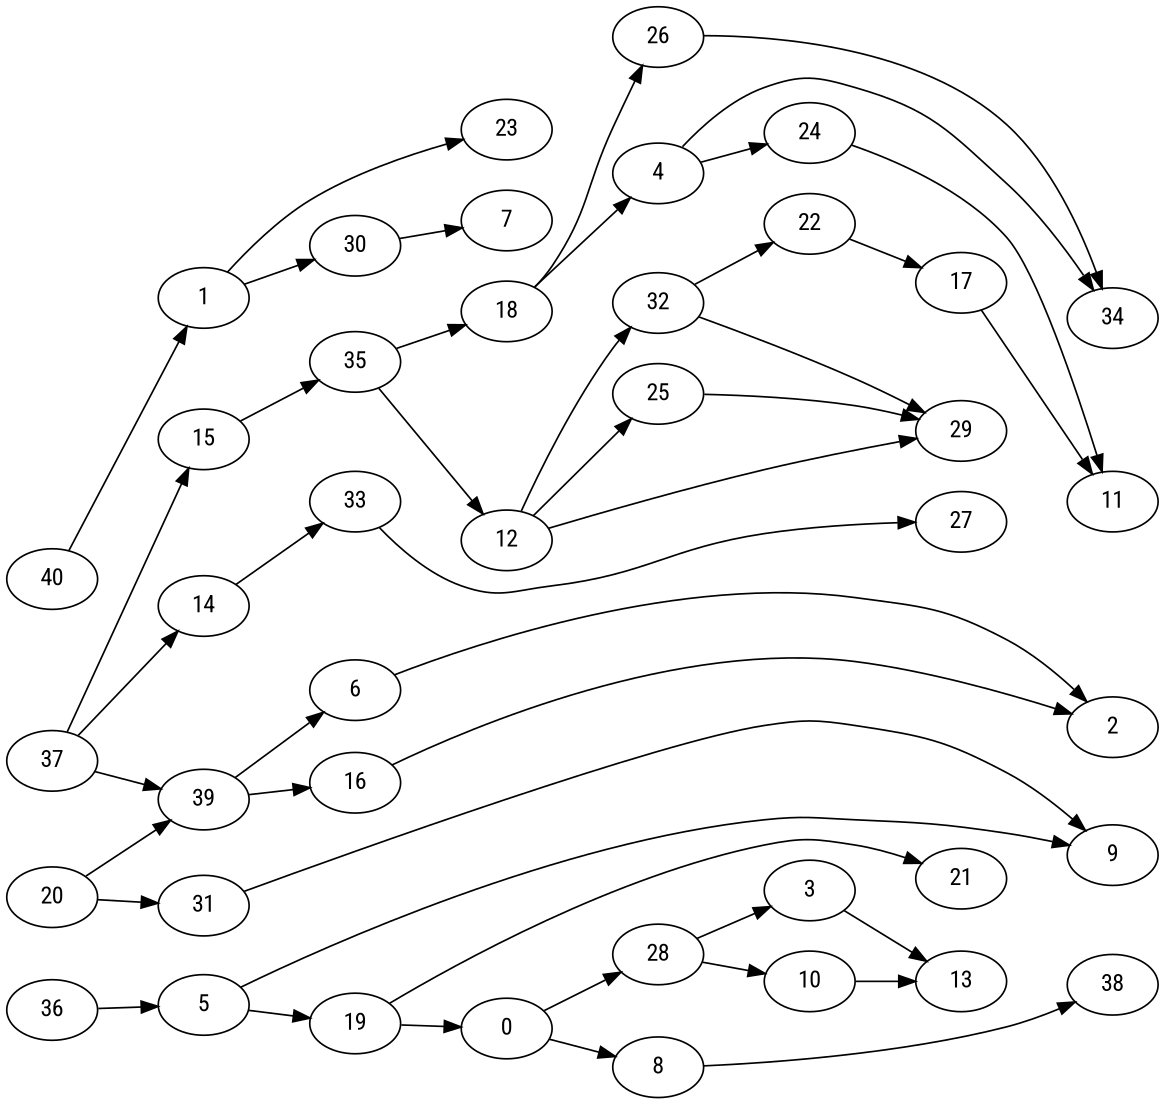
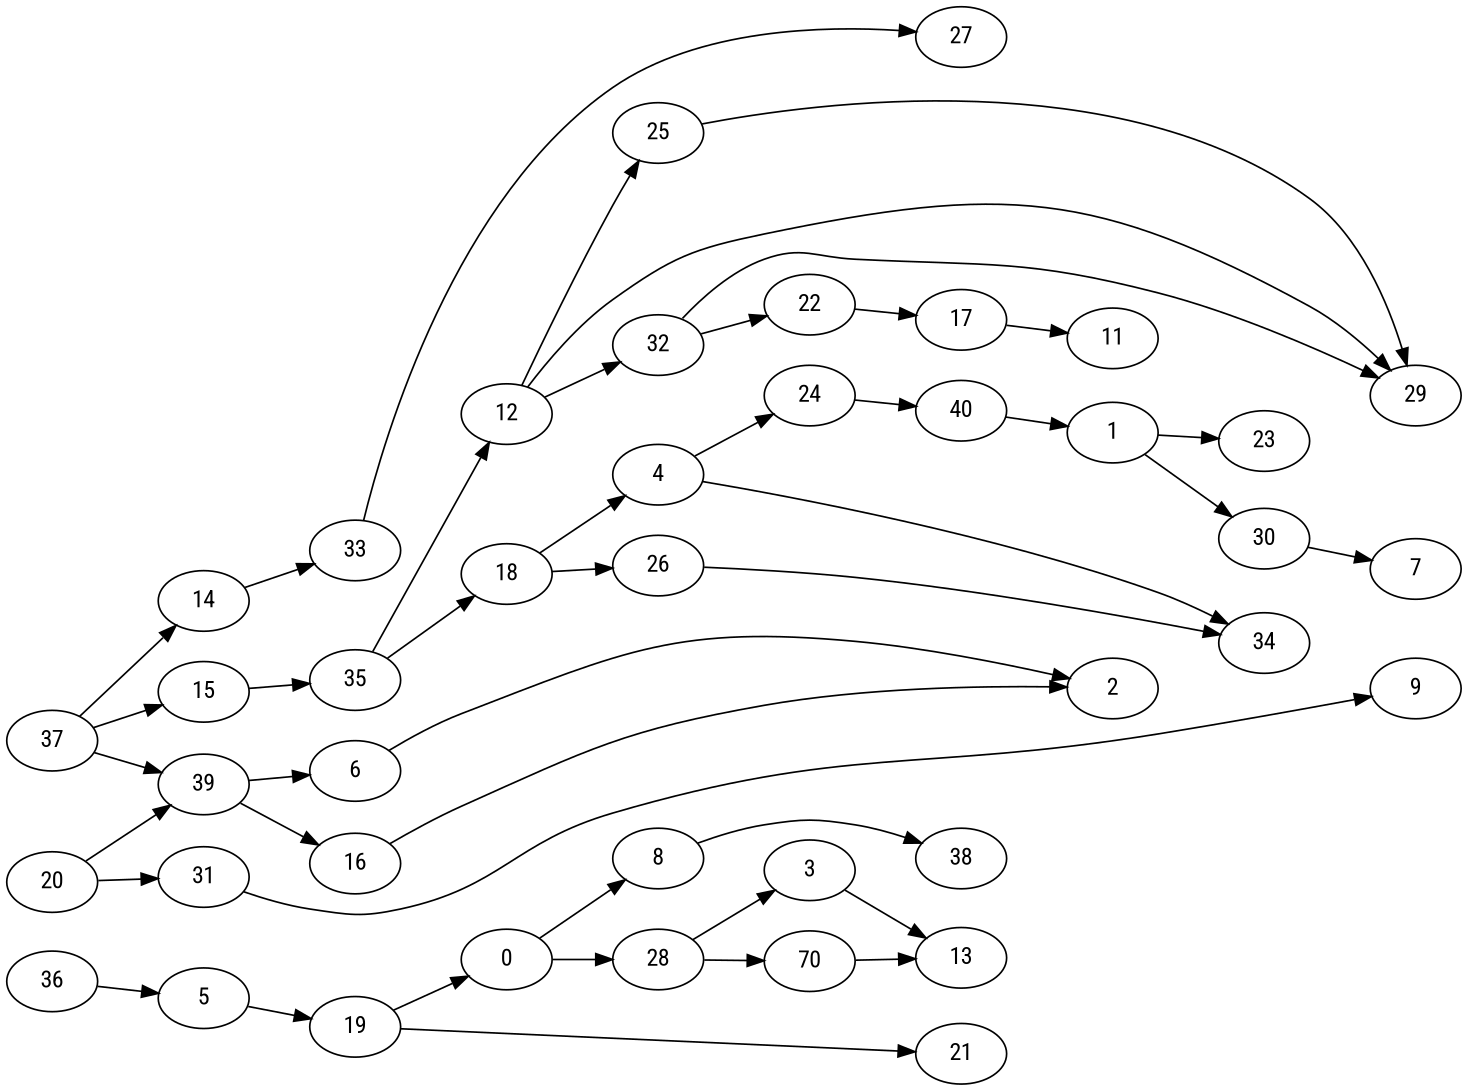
edge "24" -> "11": now "24" -> "40"
edge "5" -> "9": removed
node "10": label "10" -> "70"
